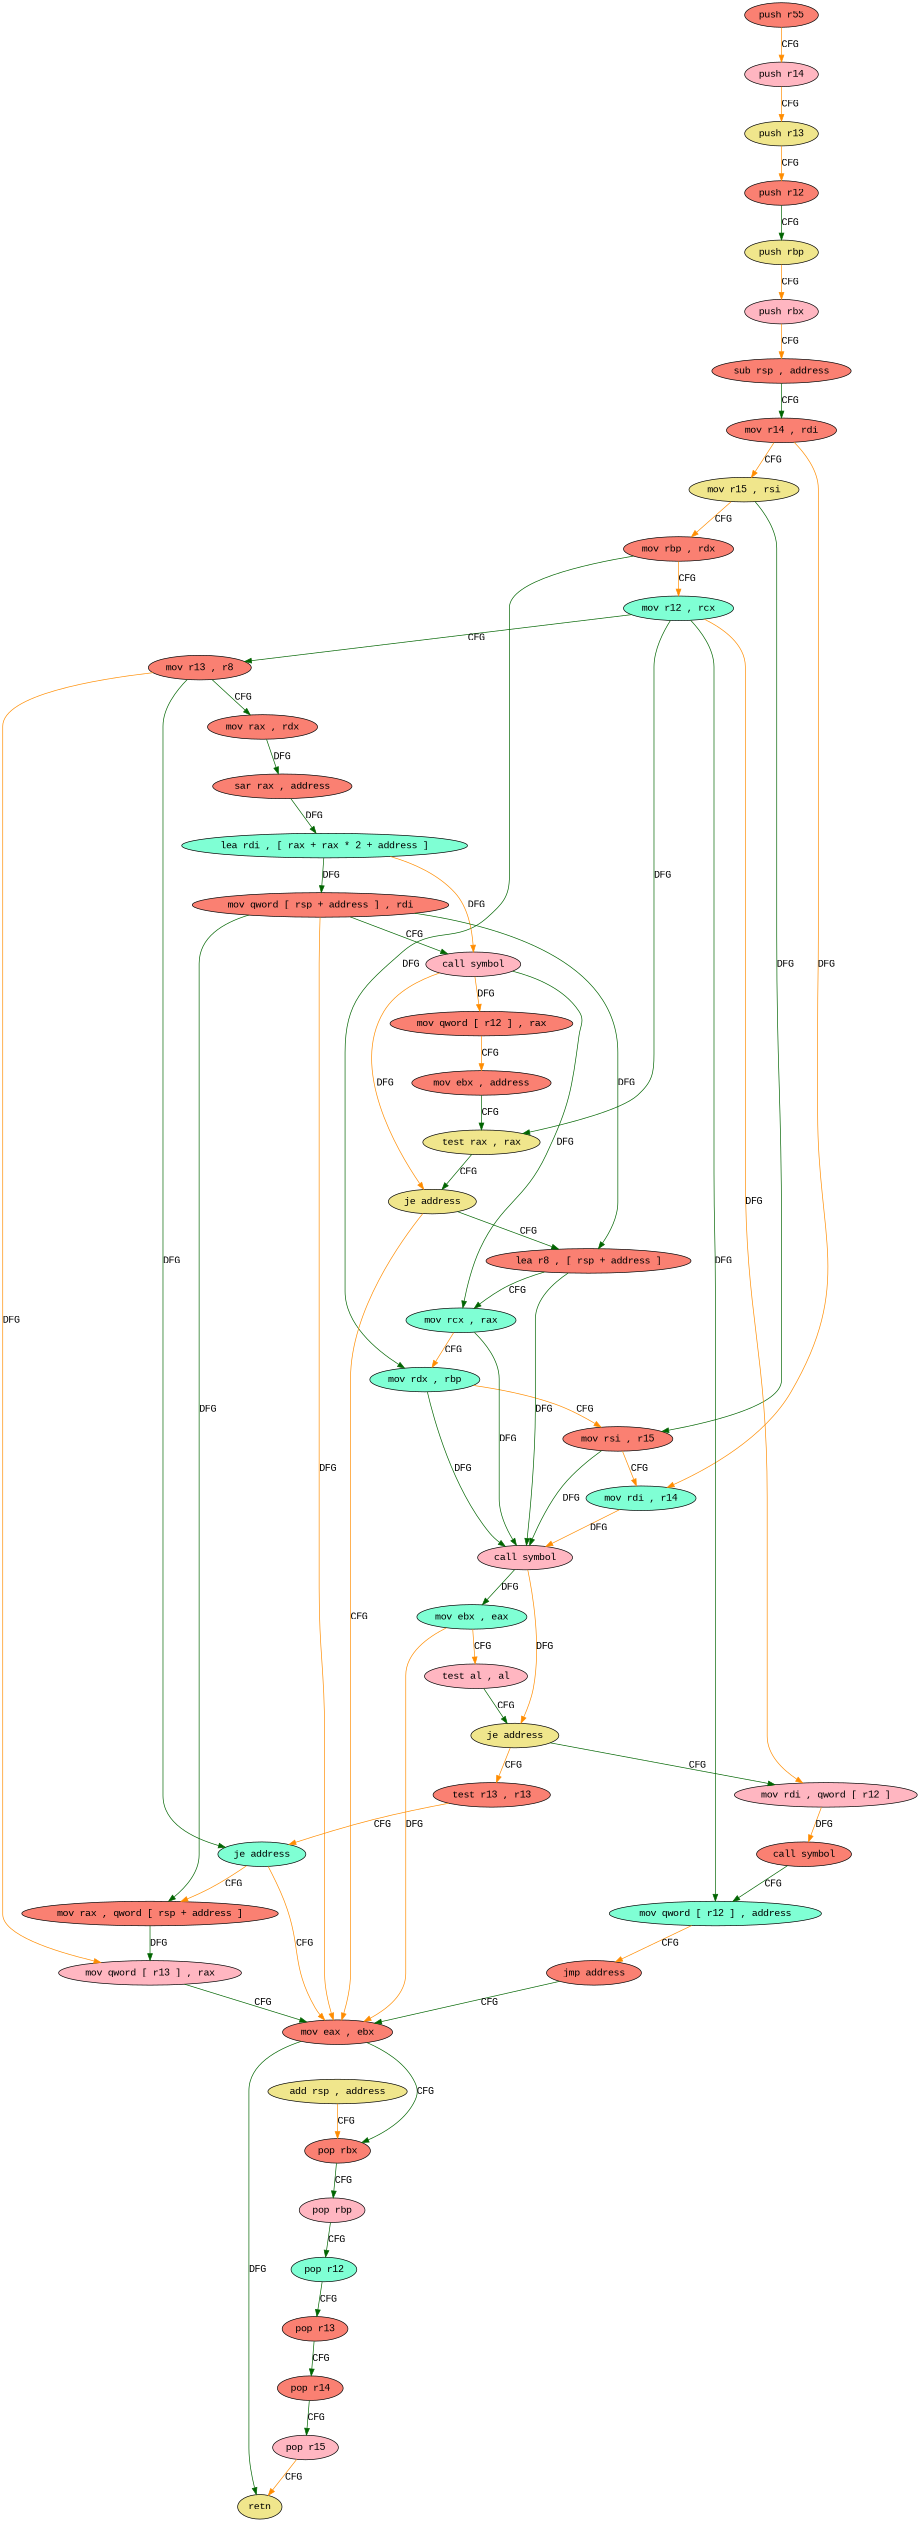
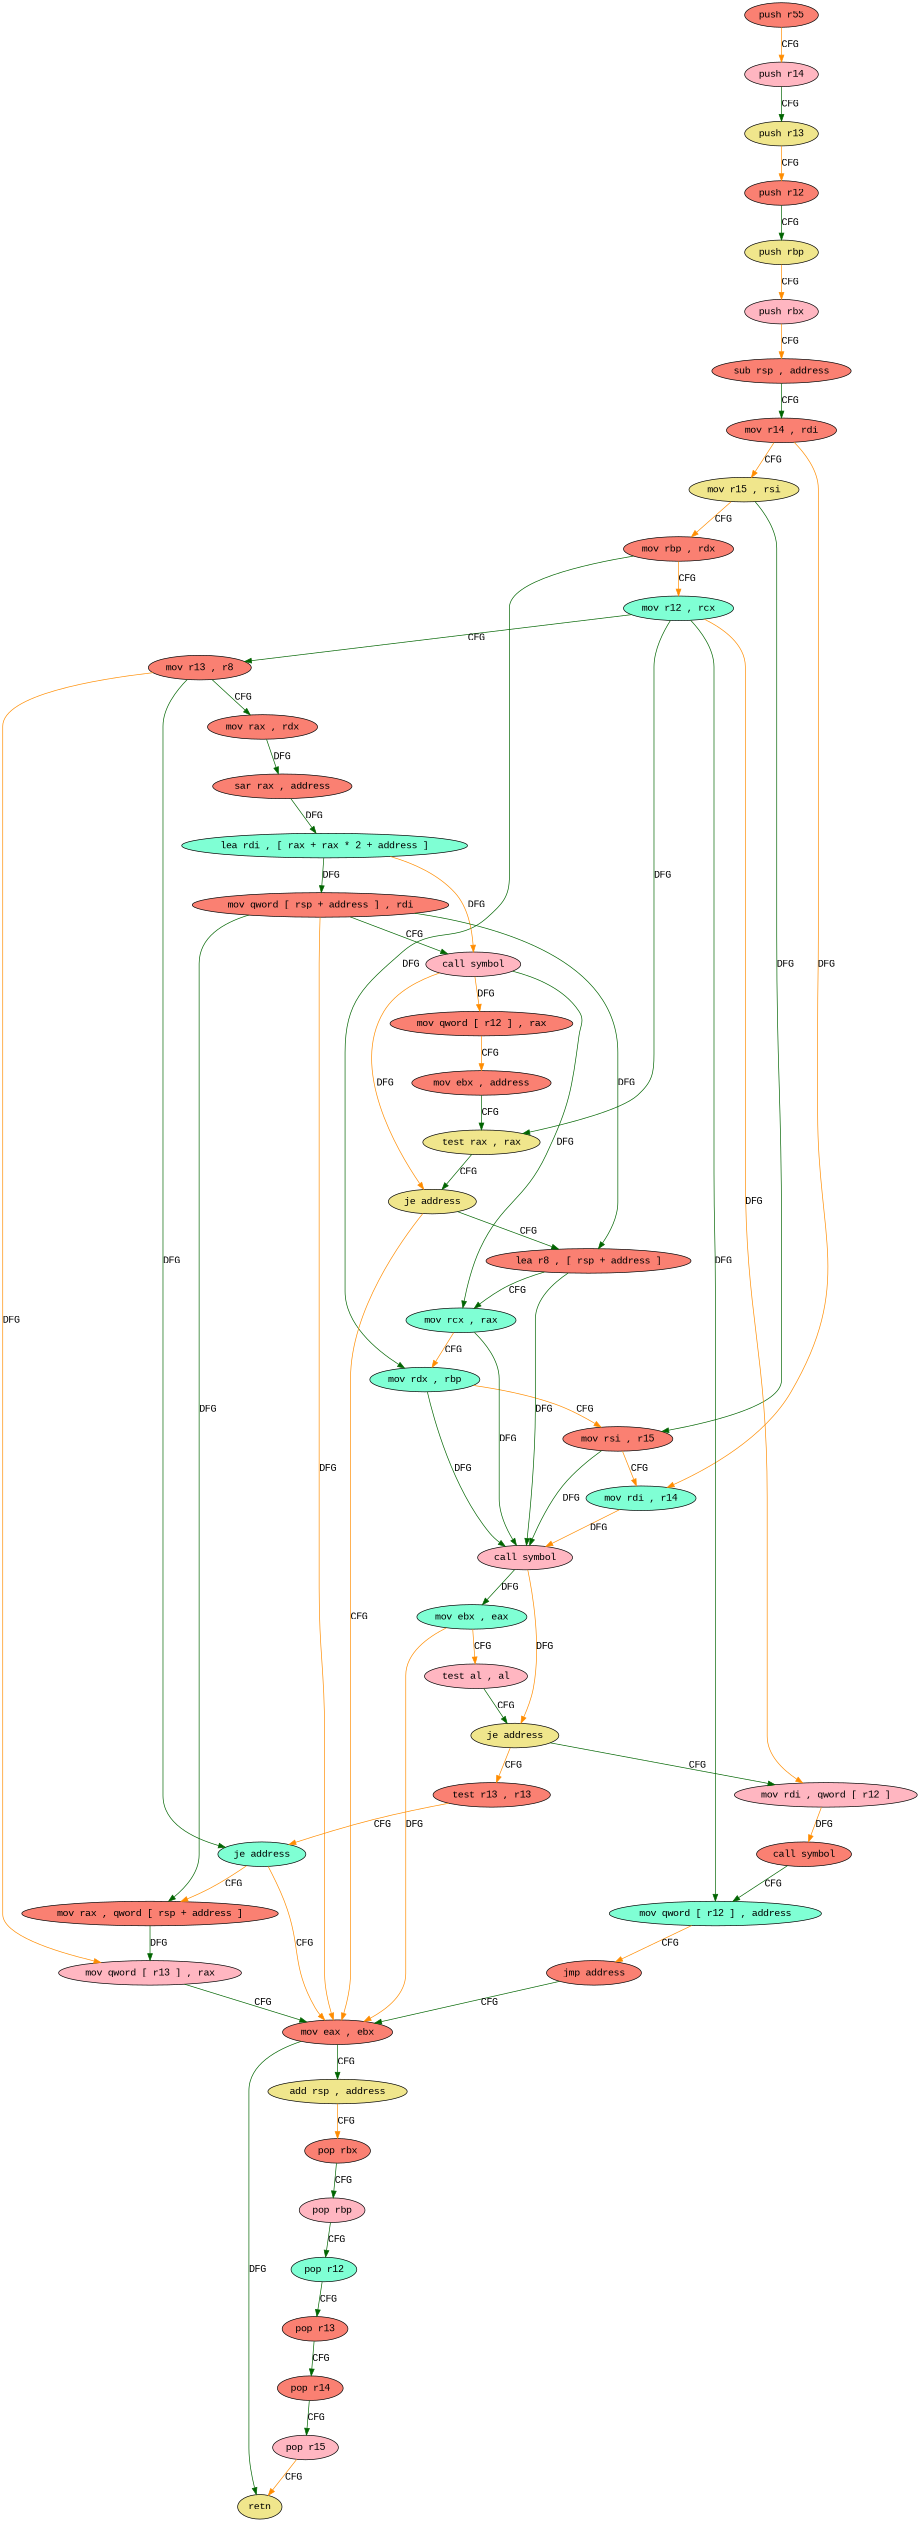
edge "push r14" -> "push r13": color darkorange -> darkgreen
edge "mov eax , ebx" -> "pop rbx": now "mov eax , ebx" -> "add rsp , address"
